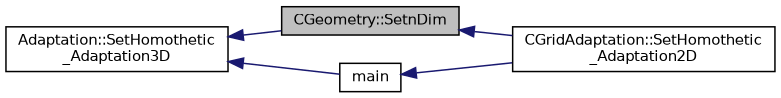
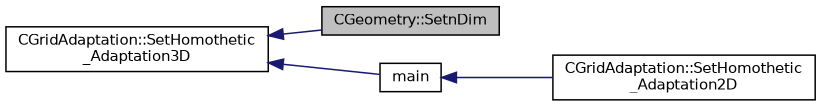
edge "CGridAdaptation::SetHomothetic _Adaptation2D" -> "CGeometry::SetnDim": removed
node "Adaptation::SetHomothetic _Adaptation3D": label "Adaptation::SetHomothetic _Adaptation3D" -> "CGridAdaptation::SetHomothetic _Adaptation3D"
